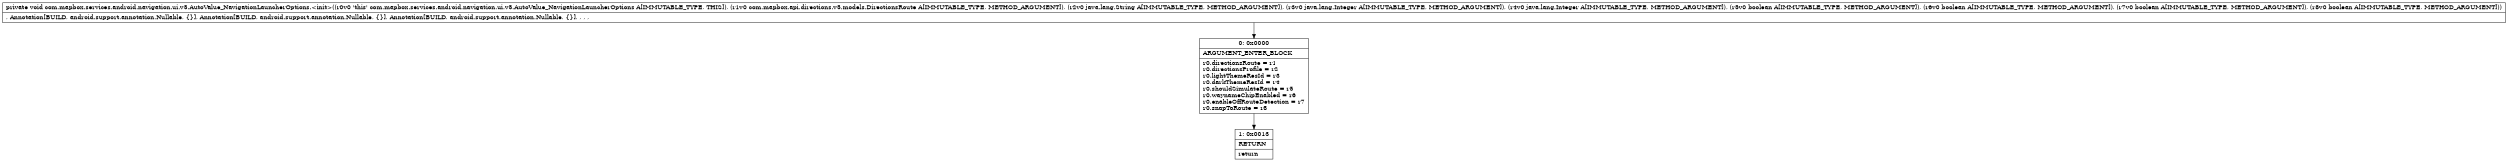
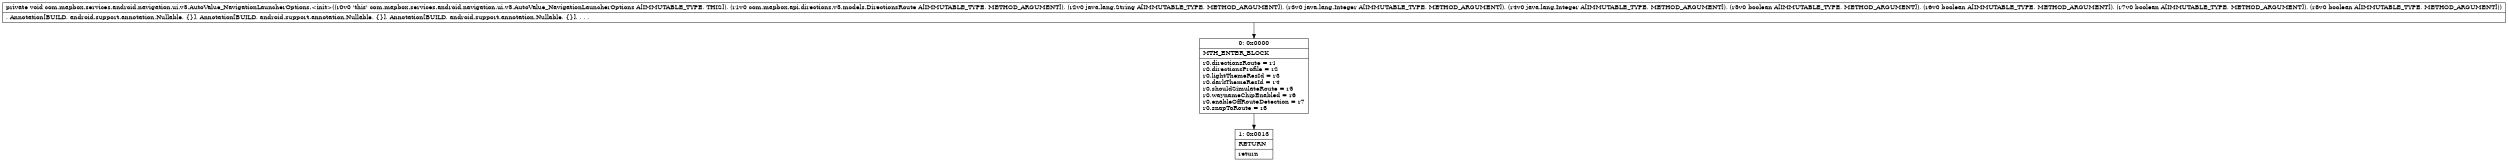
node "0: 0x0000": text "ARGUMENT_ENTER_BLOCK" -> "MTH_ENTER_BLOCK"
